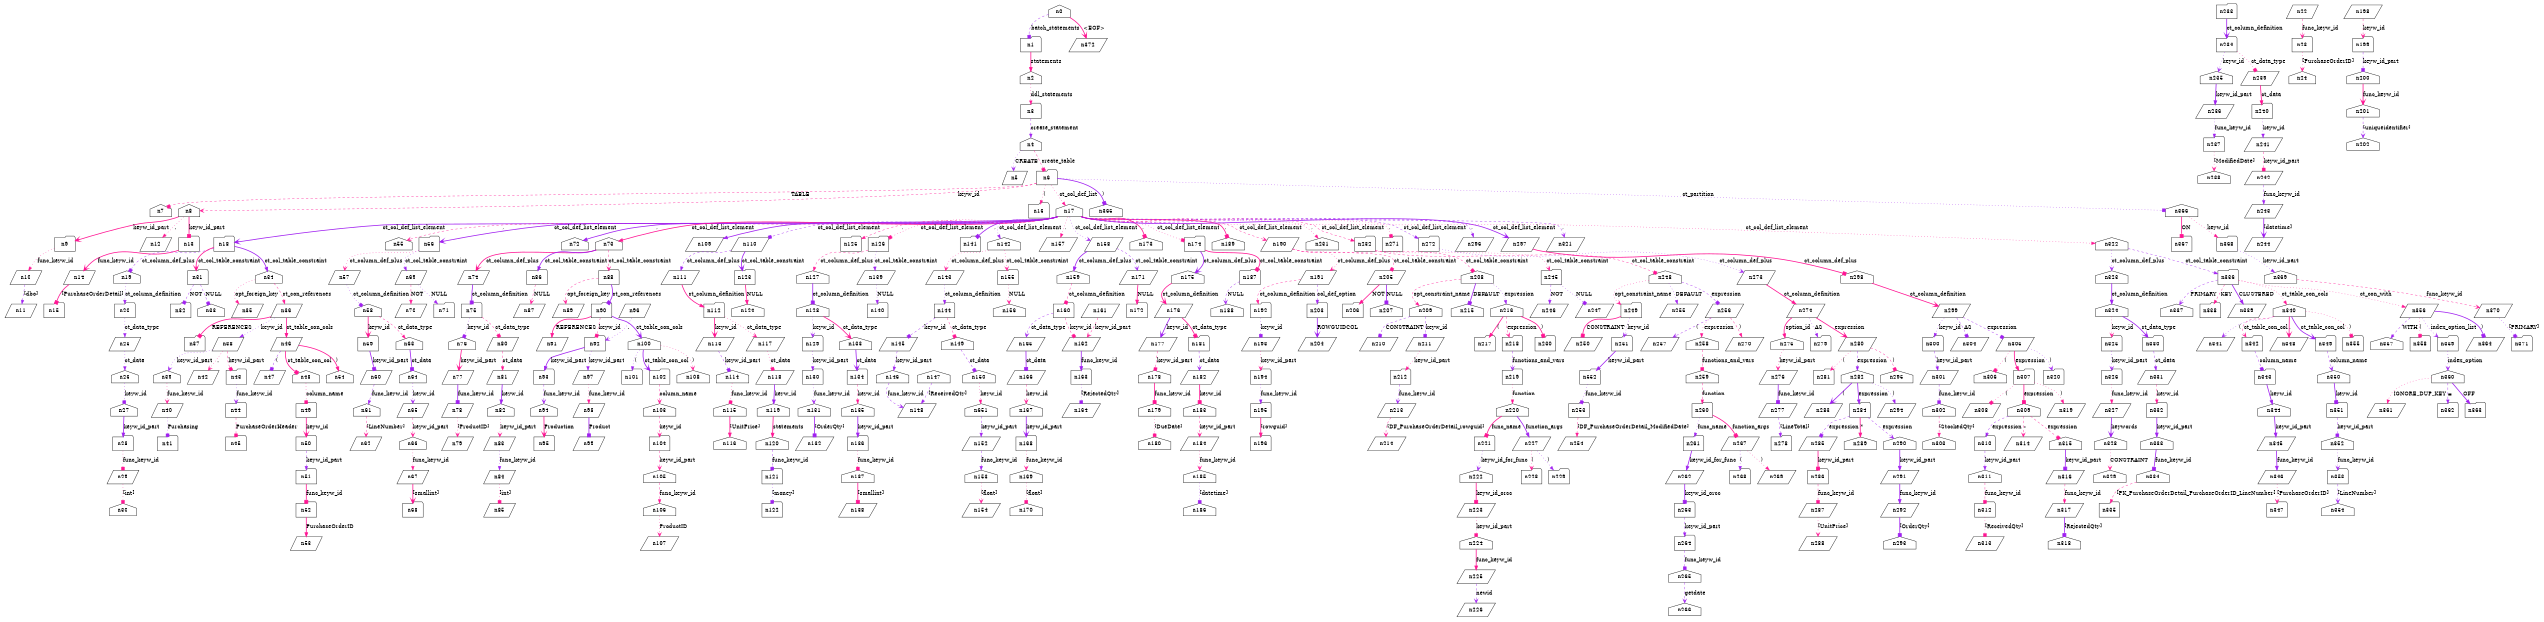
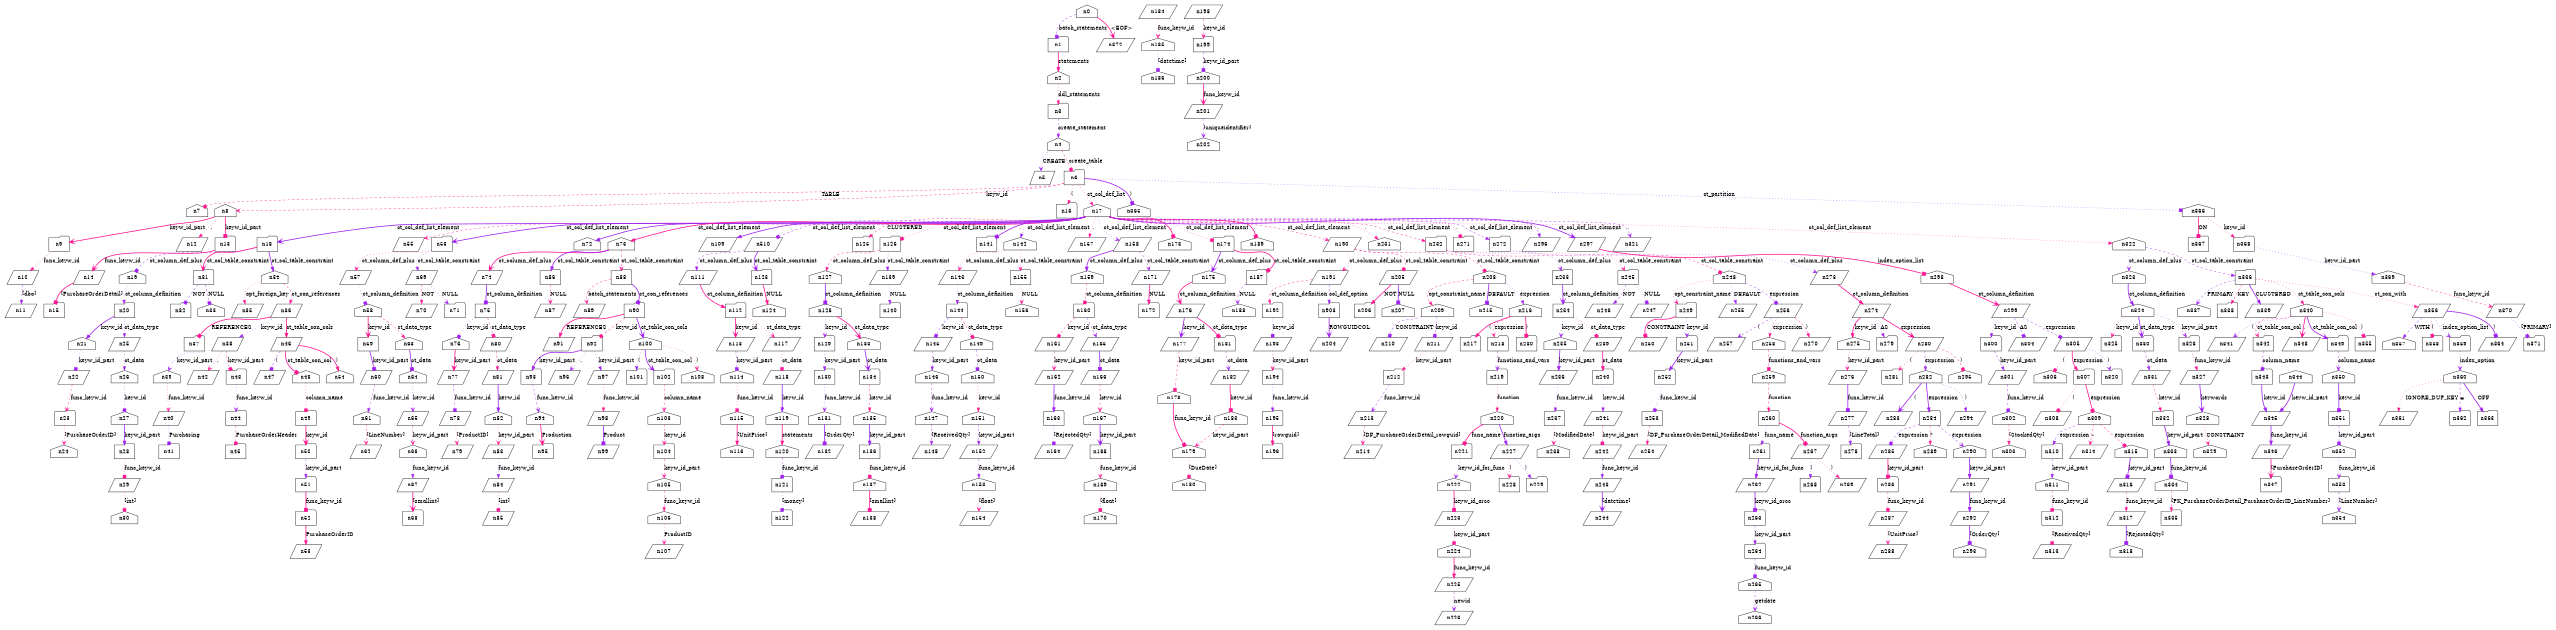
node "n201": shape house -> parallelogram
edge "n17" -> "n125": label "," -> "CLUSTERED"
node "n55": shape house -> parallelogram
node "n110": label "n110" -> "n510"
edge "n232" -> "n233": added, label "ct_column_def_plus"
edge "n297" -> "n298": label "ct_column_def_plus" -> "index_option_list"
edge "n69" -> "n71": arrowhead normal -> vee
edge "n88" -> "n89": label "opt_foreign_key" -> "batch_statements"
node "n203": label "n203" -> "n903"
edge "n160" -> "n162": now "n160" -> "n161"
edge "n274" -> "n275": label "option_id" -> "keyw_id"
edge "n96" -> "n92": reversed
node "n21": added
edge "n325" -> "n326": now "n324" -> "n326"
node "n552": label "n552" -> "n252"
edge "n77" -> "n78": style bold -> dashed
edge "n343" -> "n344": now "n343" -> "n345"
edge "n146" -> "n148": now "n146" -> "n147"
node "n651": label "n651" -> "n151"
node "n319": removed
edge "n183" -> "n184": now "n183" -> "n179"
edge "n284" -> "n289": style bold -> dashed
edge "n66" -> "n67": color deeppink -> purple
edge "n346" -> "n347": style dotted -> bold
